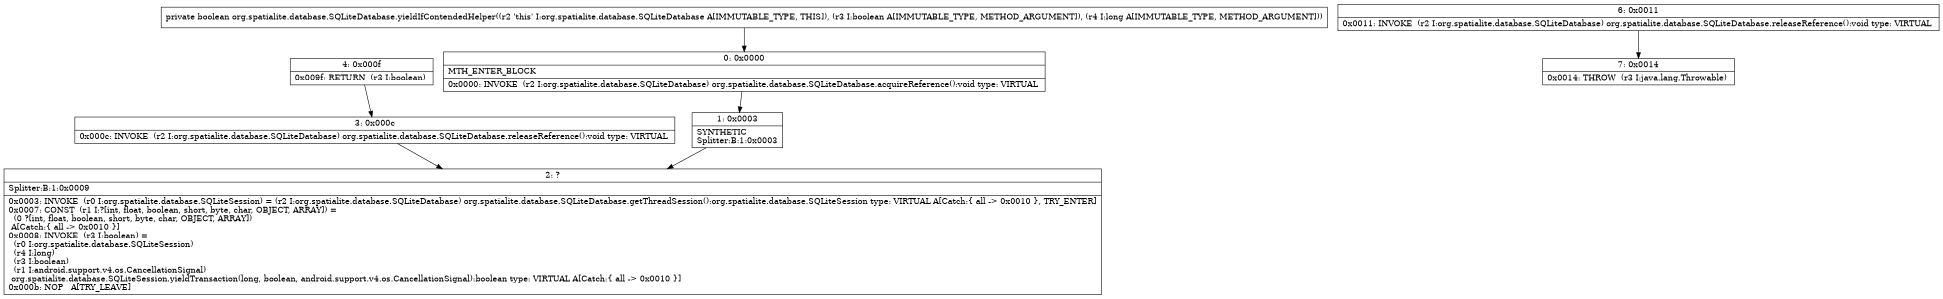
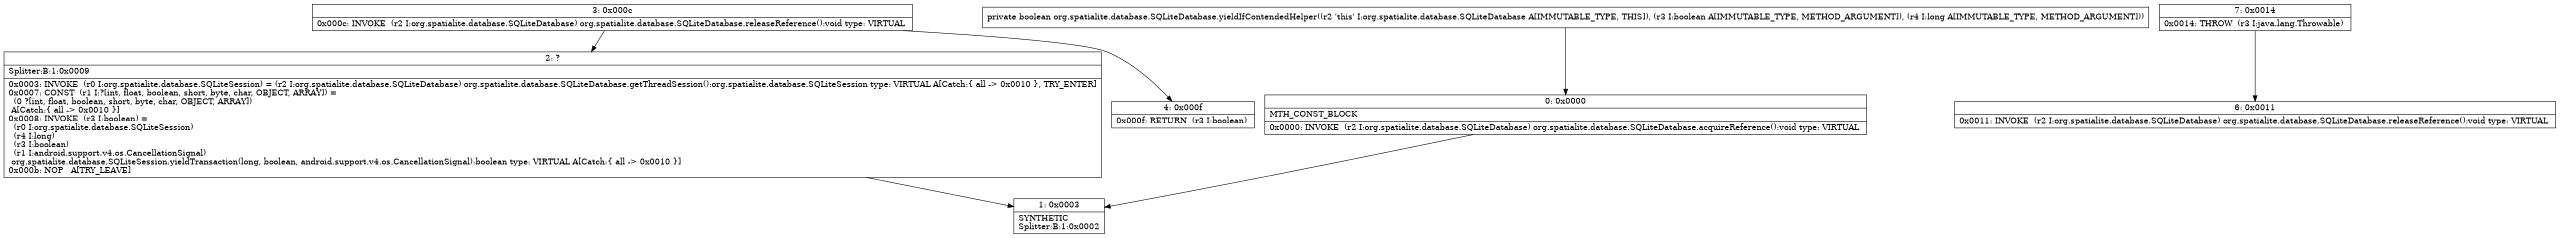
edge "6: 0x0011" -> "7: 0x0014": reversed
node "0: 0x0000": text "MTH_ENTER_BLOCK" -> "MTH_CONST_BLOCK"
node "4: 0x000f": text "0x009f: RETURN  (r3 I:boolean)" -> "0x000f: RETURN  (r3 I:boolean)"
edge "4: 0x000f" -> "3: 0x000c": reversed
node "1: 0x0003": text "Splitter:B:1:0x0003" -> "Splitter:B:1:0x0002"
edge "1: 0x0003" -> "2: ?": reversed
